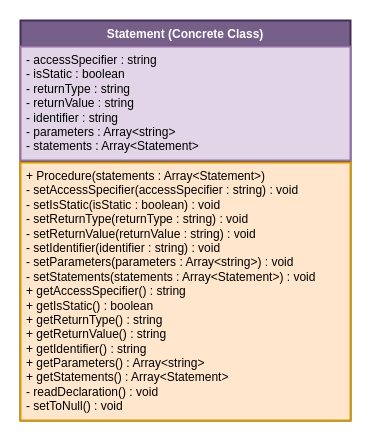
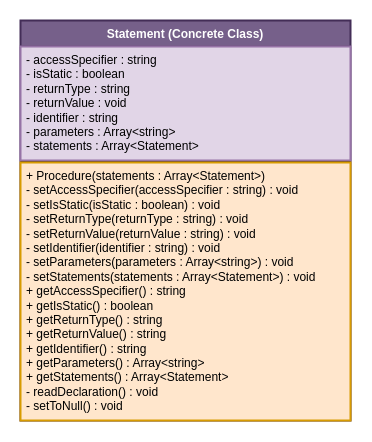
node "- accessSpecifier : string - isStatic : boolean - returnType : string - returnValue : string - identifier : string - parameters : Array<string> - statements : Array<Statement>": label "- accessSpecifier : string - isStatic : boolean - returnType : string - returnValue : string - identifier : string - parameters : Array<string> - statements : Array<Statement>" -> "- accessSpecifier : string - isStatic : boolean - returnType : string - returnValue : void - identifier : string - parameters : Array<string> - statements : Array<Statement>"
